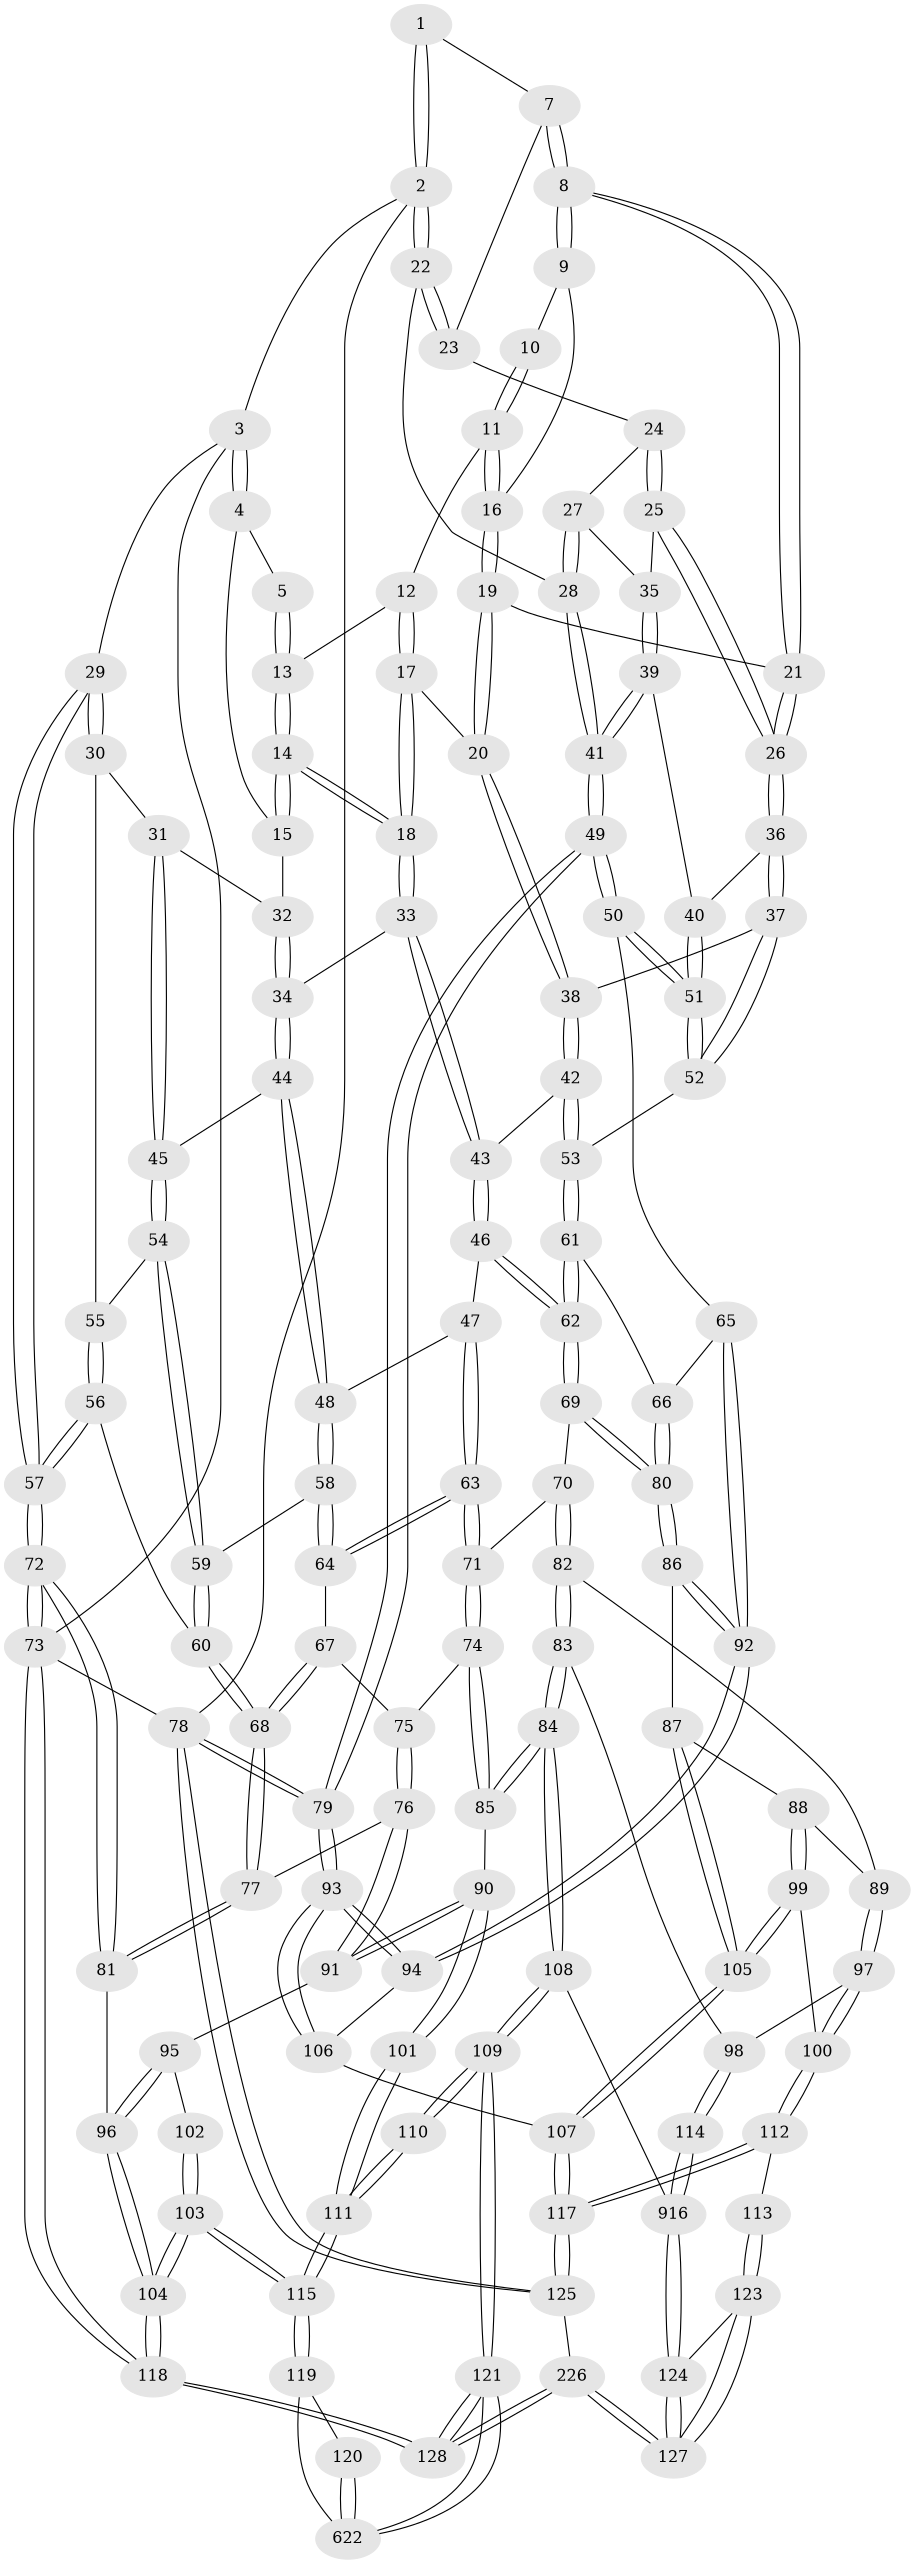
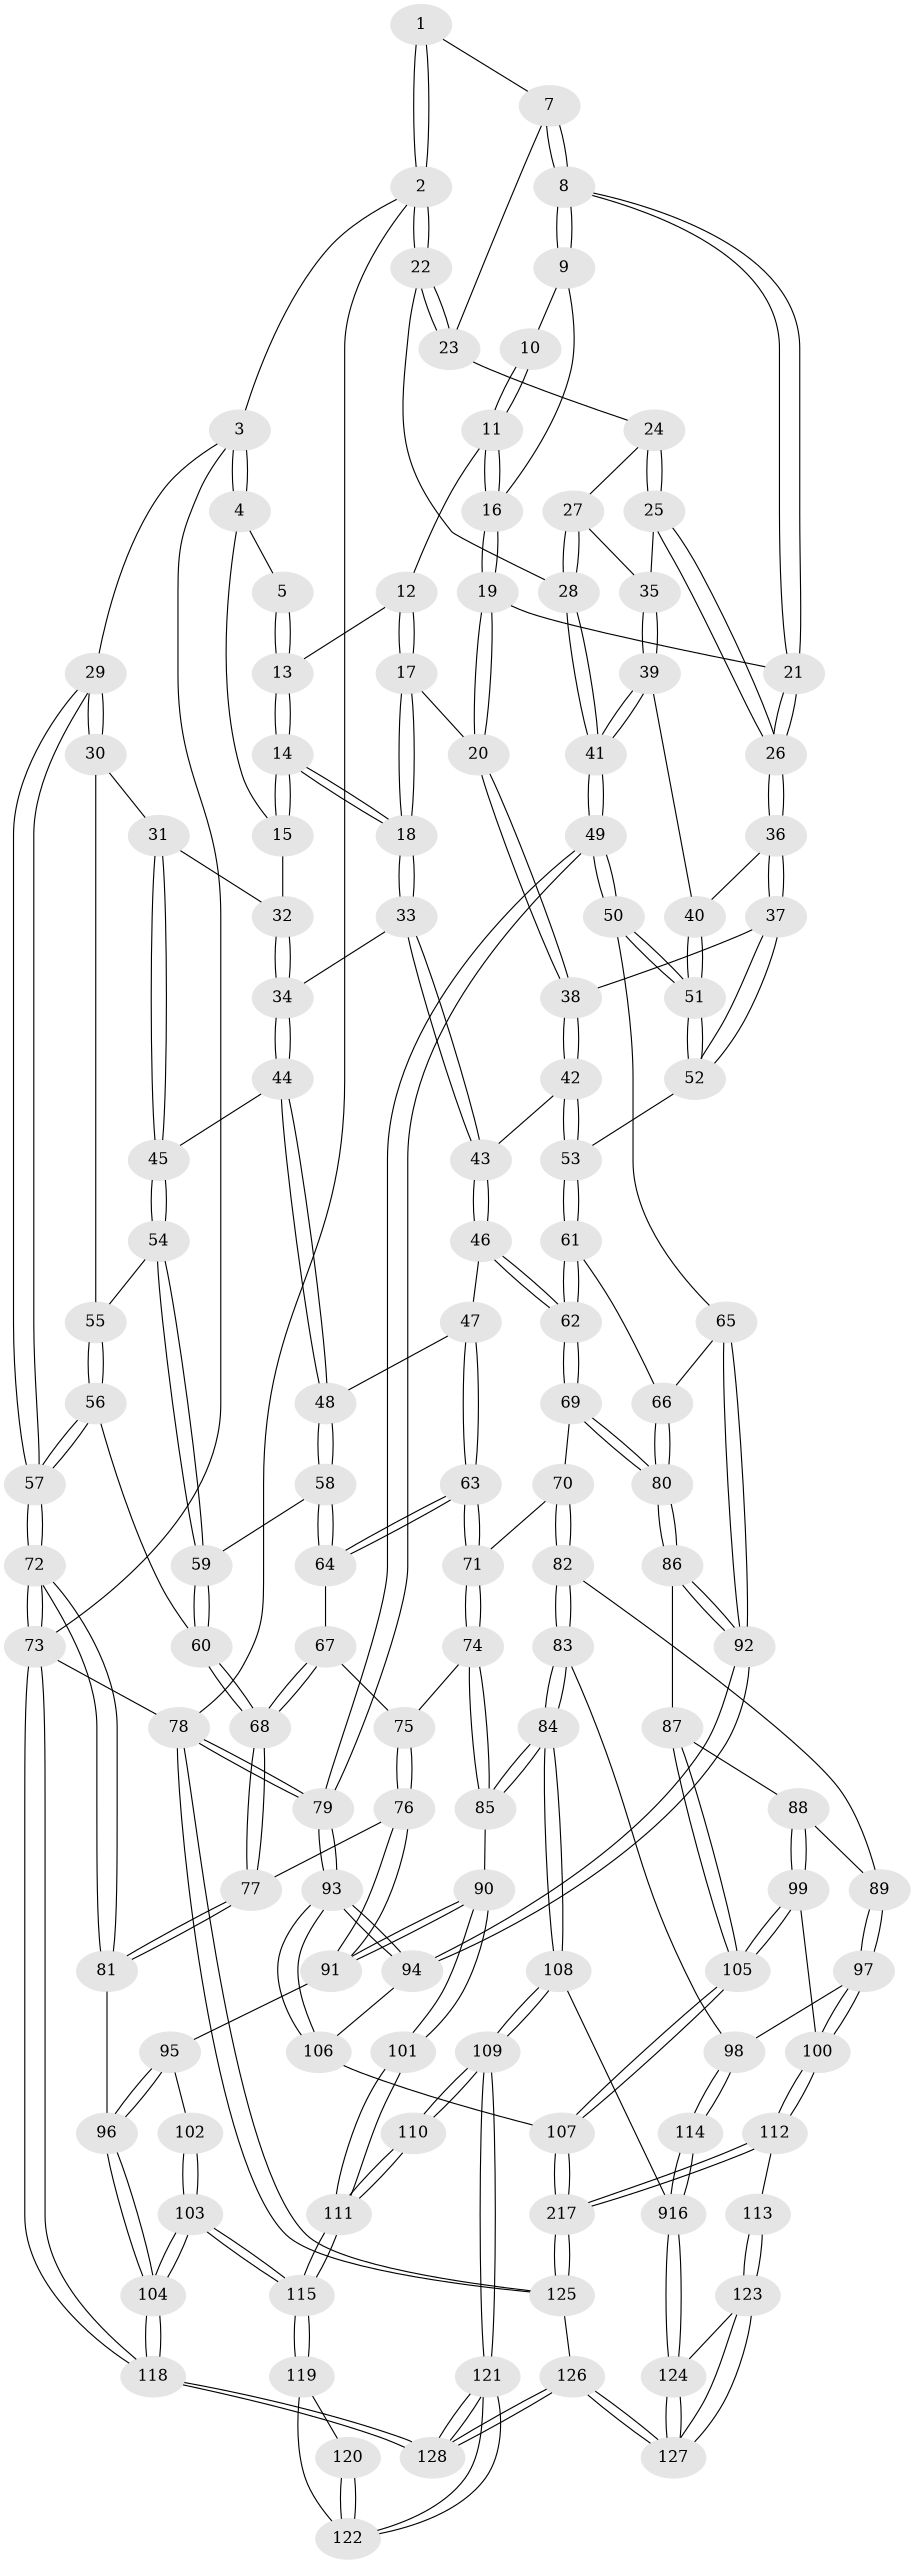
node "117": label "117" -> "217"
node "226": label "226" -> "126"
node "622": label "622" -> "122"
